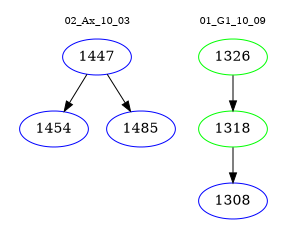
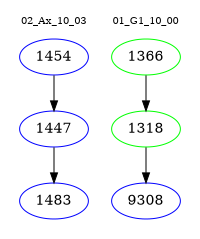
cluster "01_G1_10_09": label "01_G1_10_09" -> "01_G1_10_00"
node "1326": label "1326" -> "1366"
edge "1447" -> "1454": reversed
node "1485": label "1485" -> "1483"
node "1308": label "1308" -> "9308"
